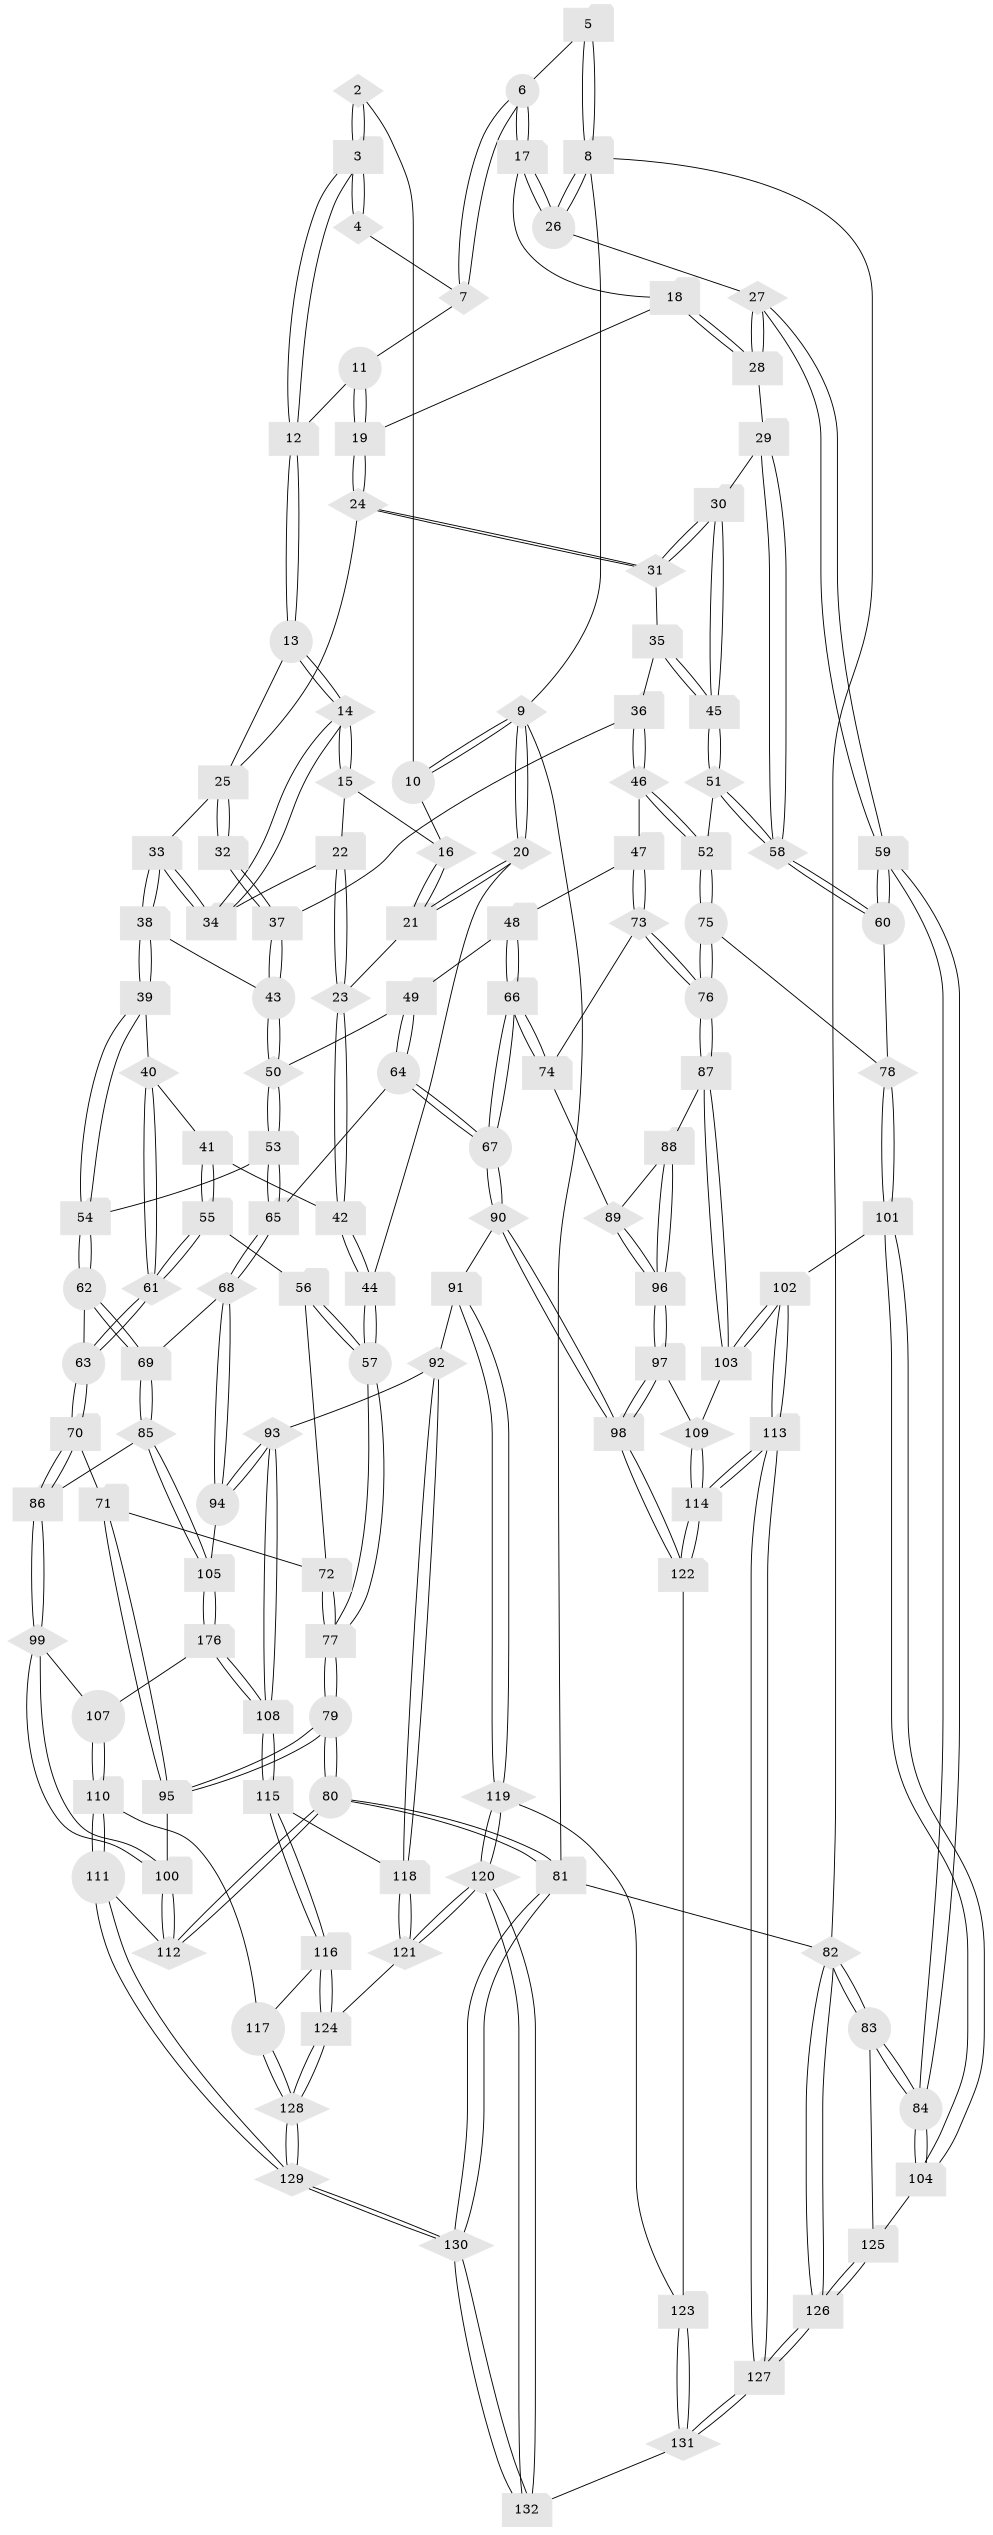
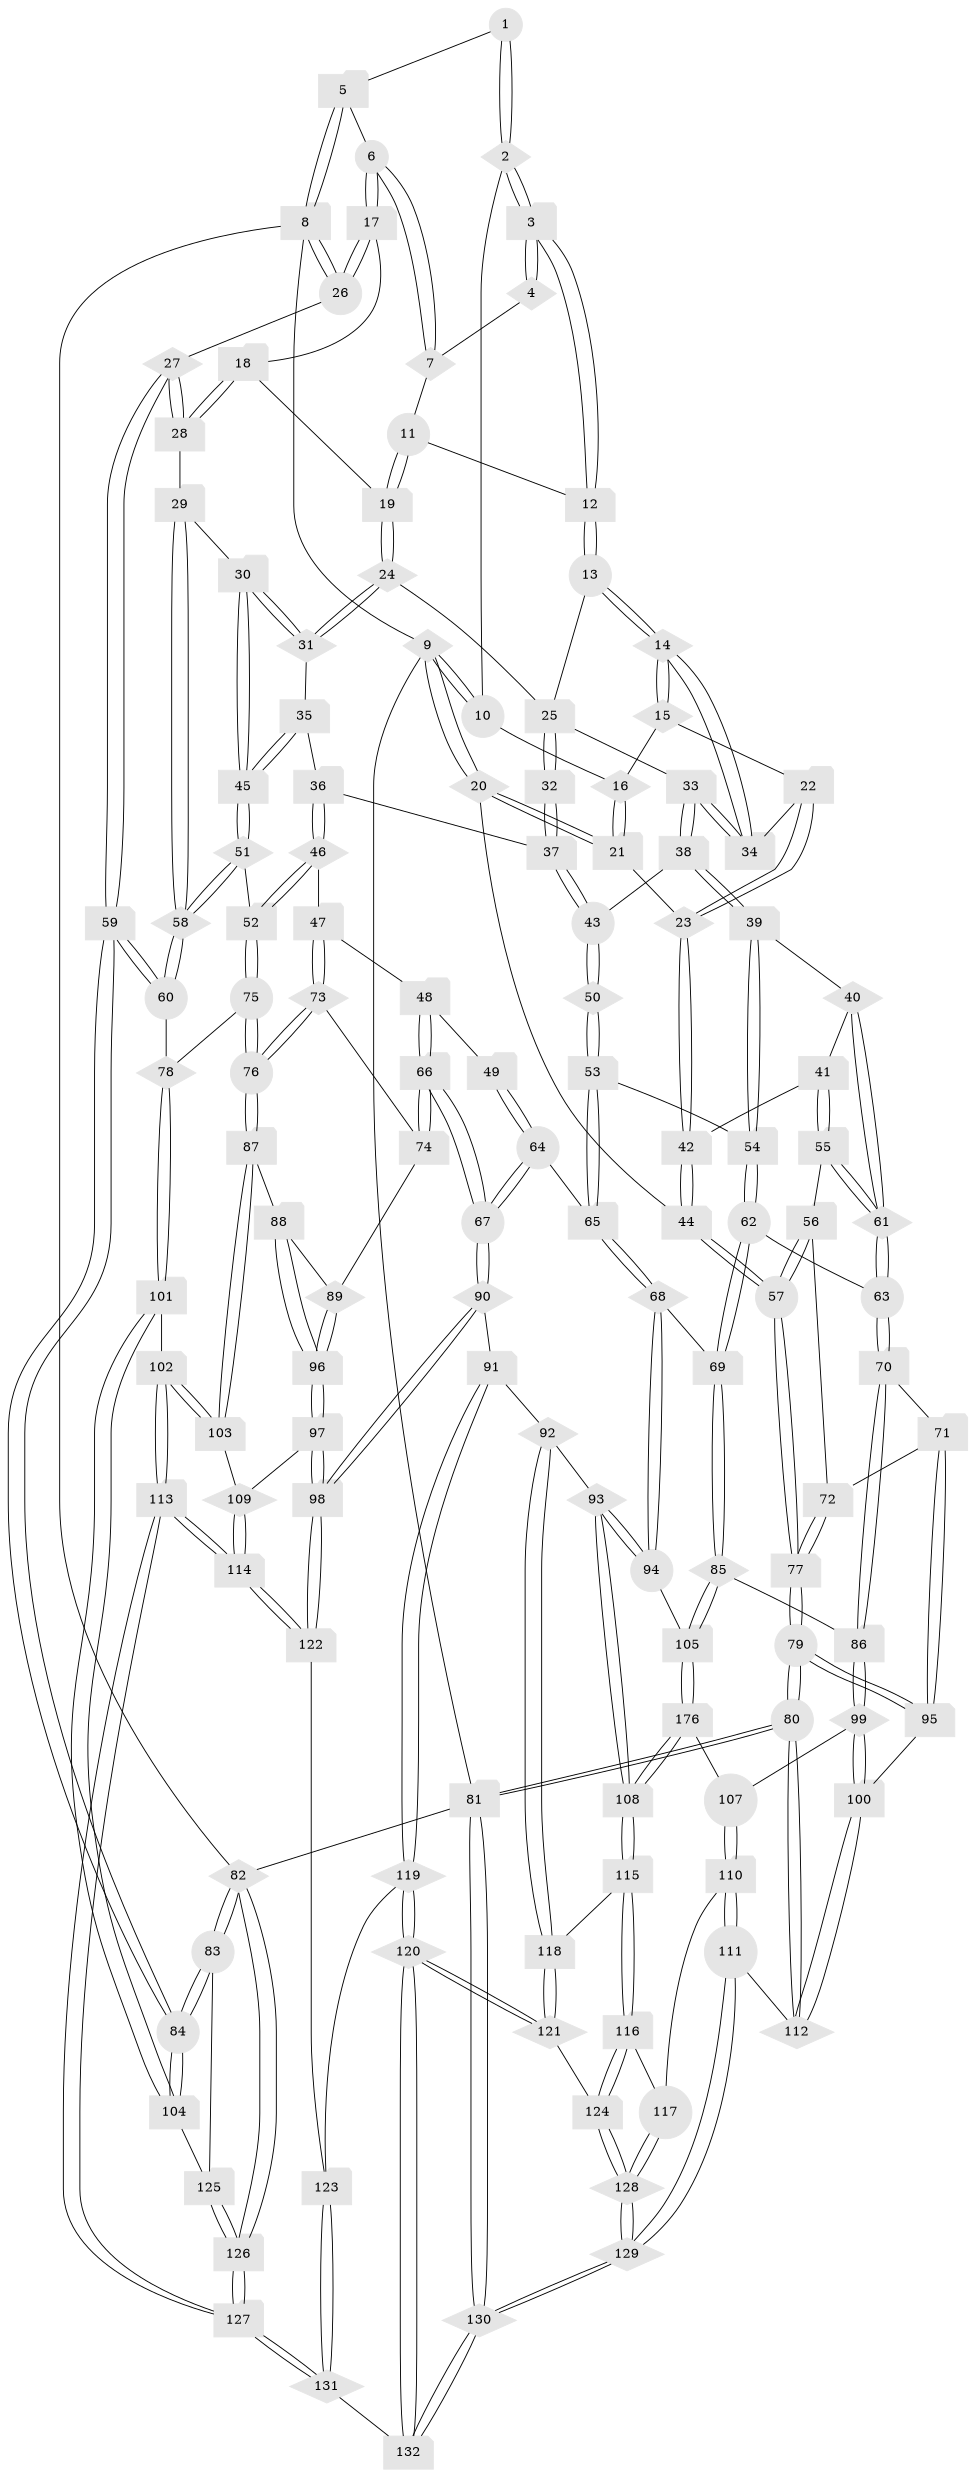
node "1": added
edge "49" -- "50": removed
